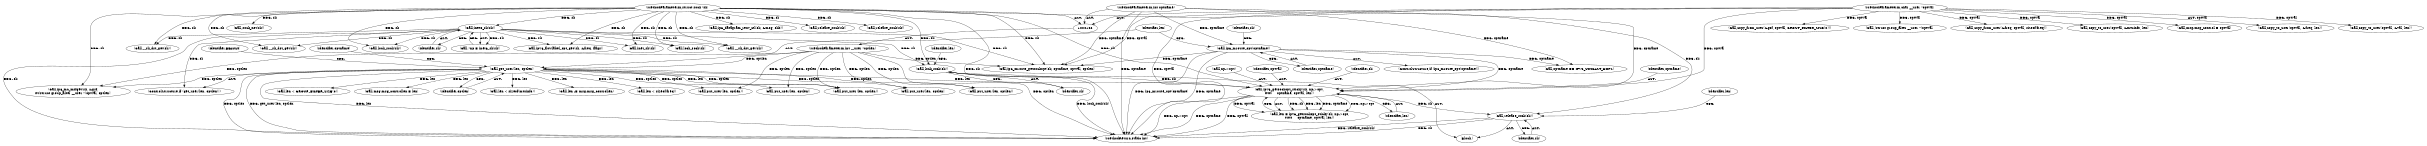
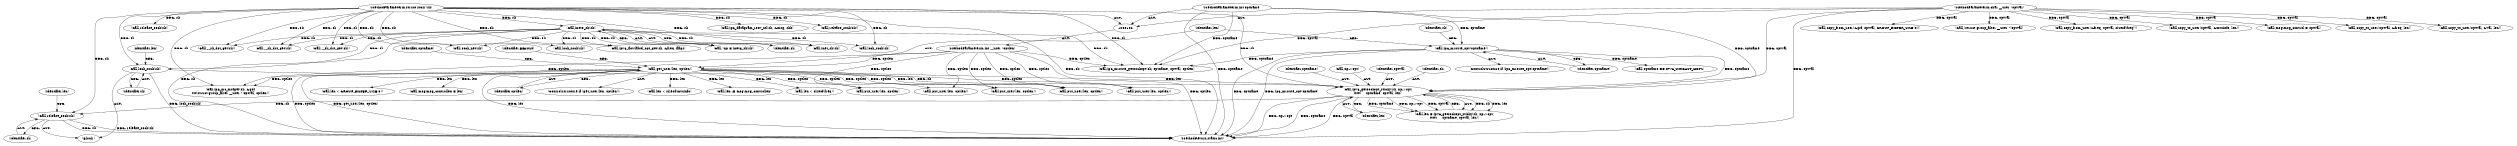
edge "(MethodParameterIn,char __user *optval)" -> "(Call,copy_to_user(optval, &freq, len))": label "AST: optval" -> "DDG: optval"
edge "(MethodParameterIn,int optname)" -> "(Call,optname == IPV6_UNICAST_HOPS)": removed, label "DDG: optname"
edge "(Call,inet3_sk(sk))" -> "(ControlStructure,if (get_user(len, optlen)))": now "(Call,inet3_sk(sk))" -> "(Call,sock_net(sk))"
